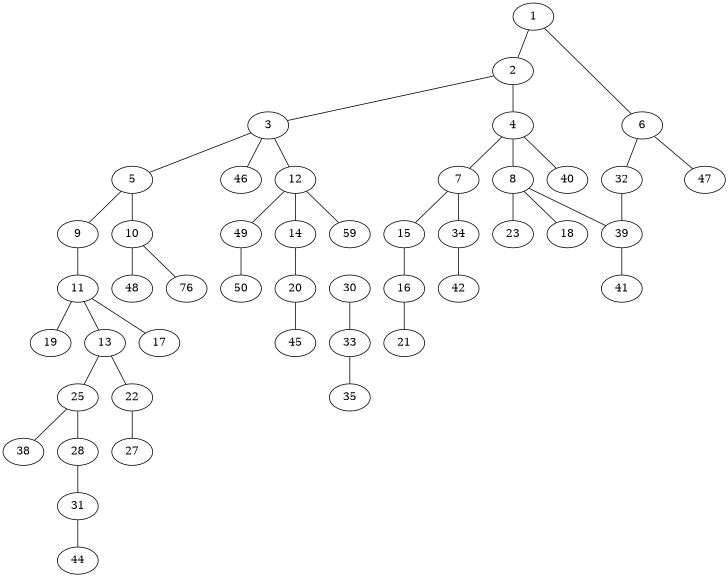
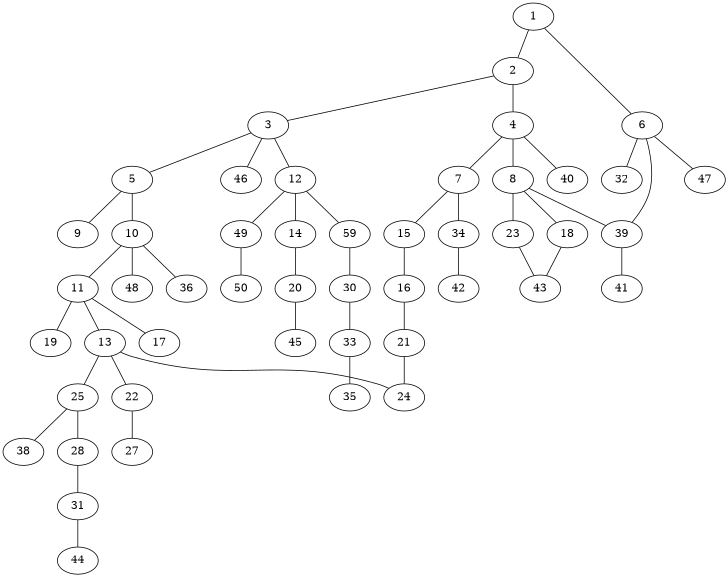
edge "32" -- "39": now "6" -- "39"
edge "9" -- "11": now "10" -- "11"
edge "59" -- "30": added
node "76": label "76" -> "36"
node "43": added
node "24": added
